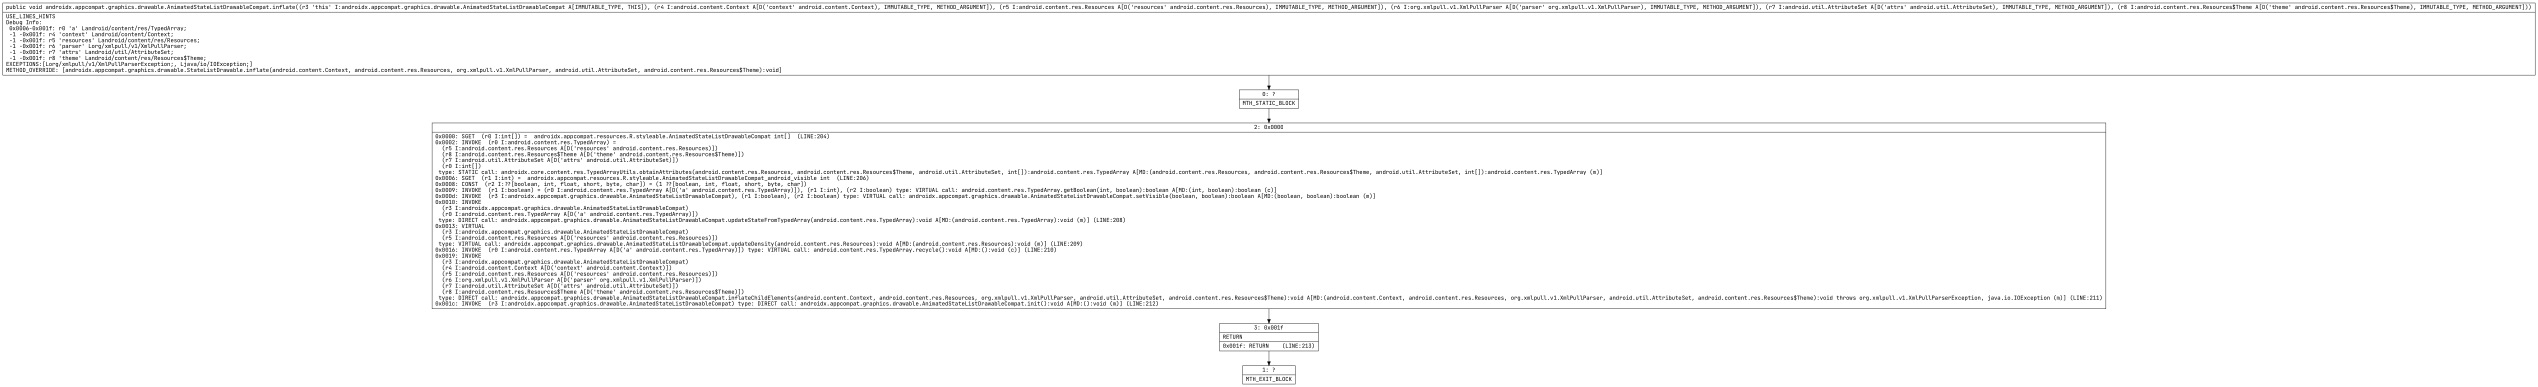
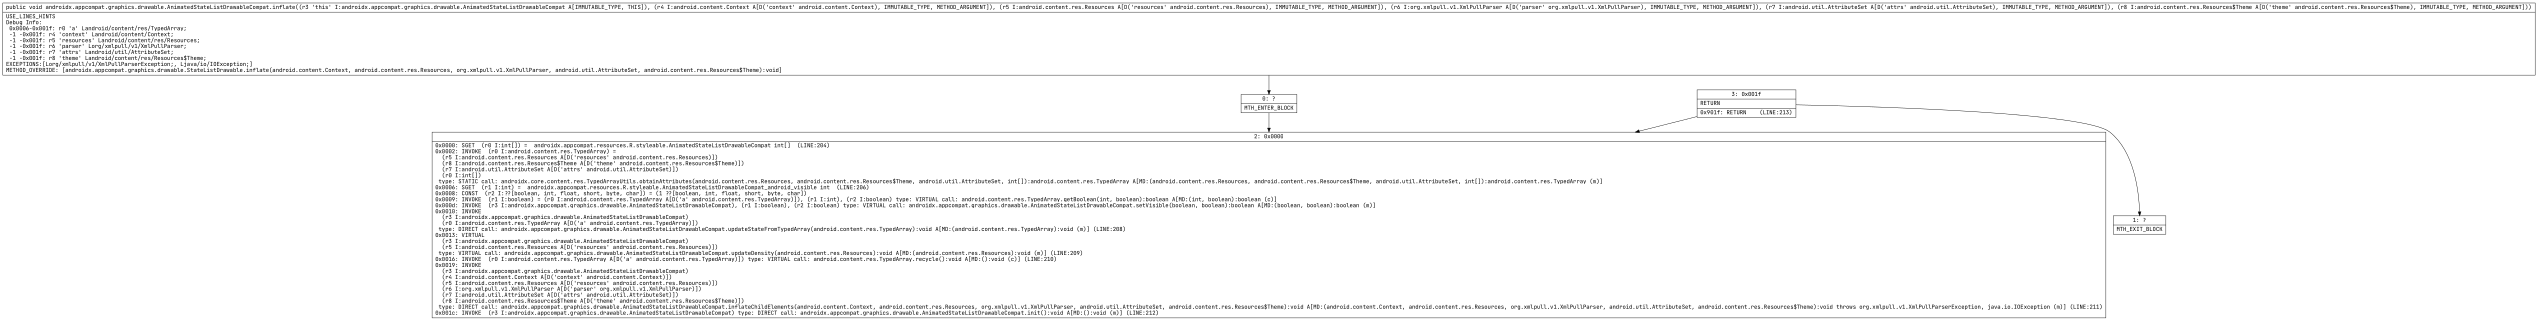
node "0: ?": text "MTH_STATIC_BLOCK" -> "MTH_ENTER_BLOCK"
edge "2: 0x0000" -> "3: 0x001f": reversed
node "3: 0x001f": text "0x001f: RETURN    (LINE:213)" -> "0x901f: RETURN    (LINE:213)"
